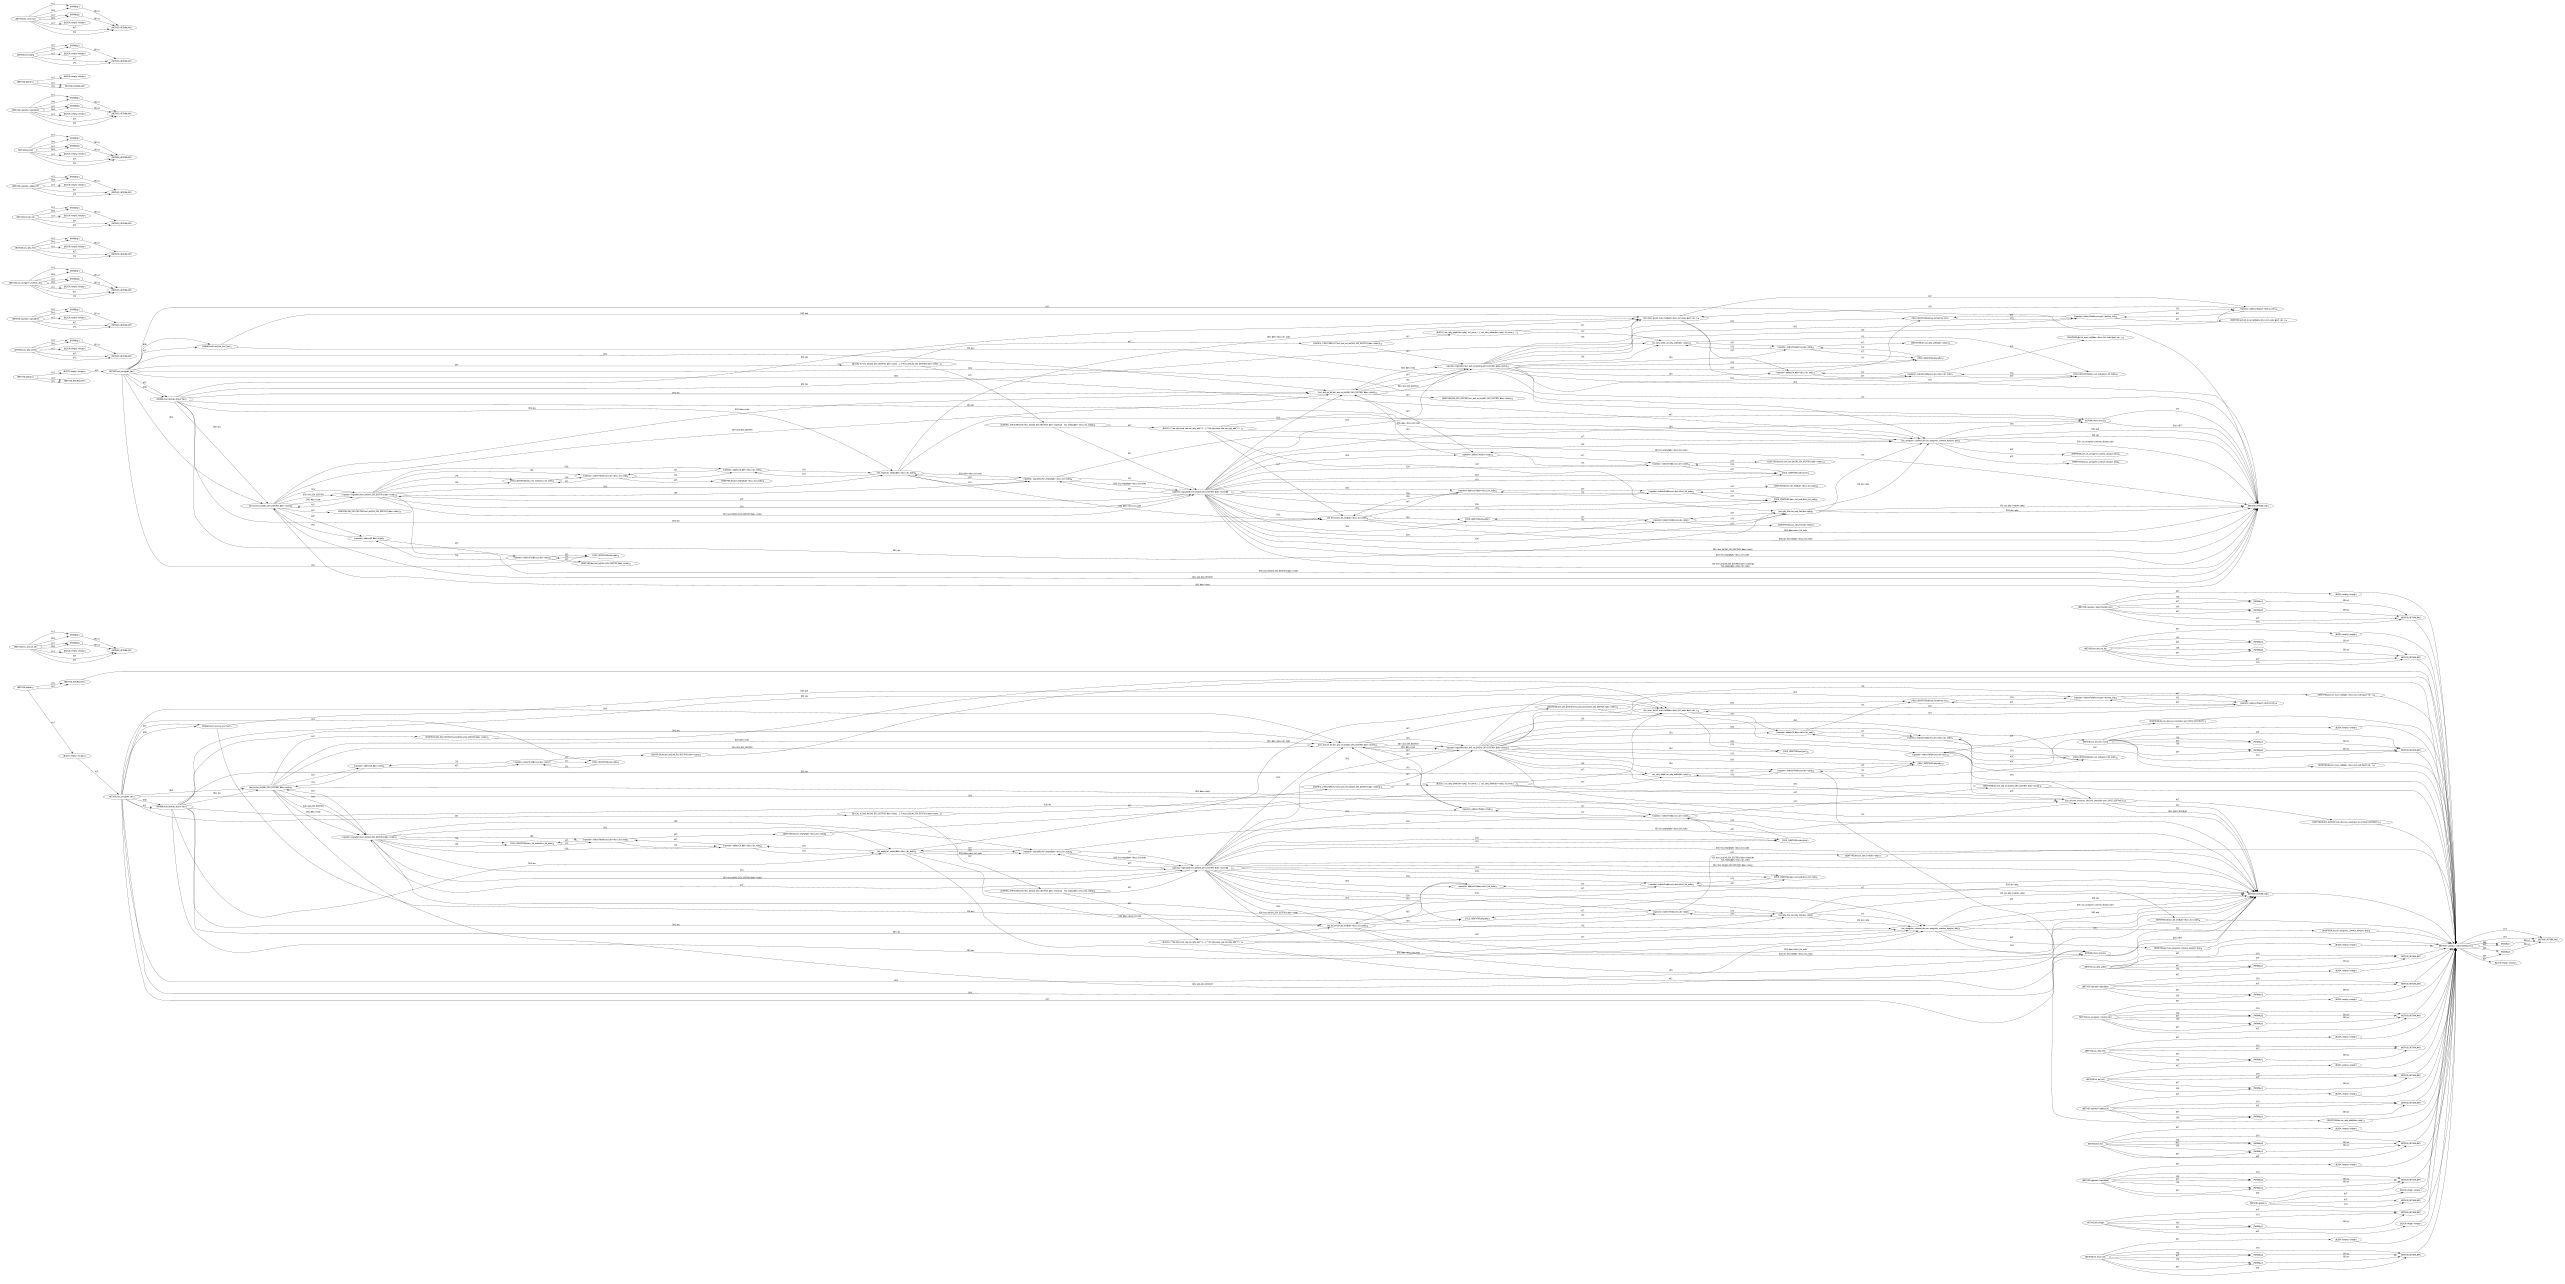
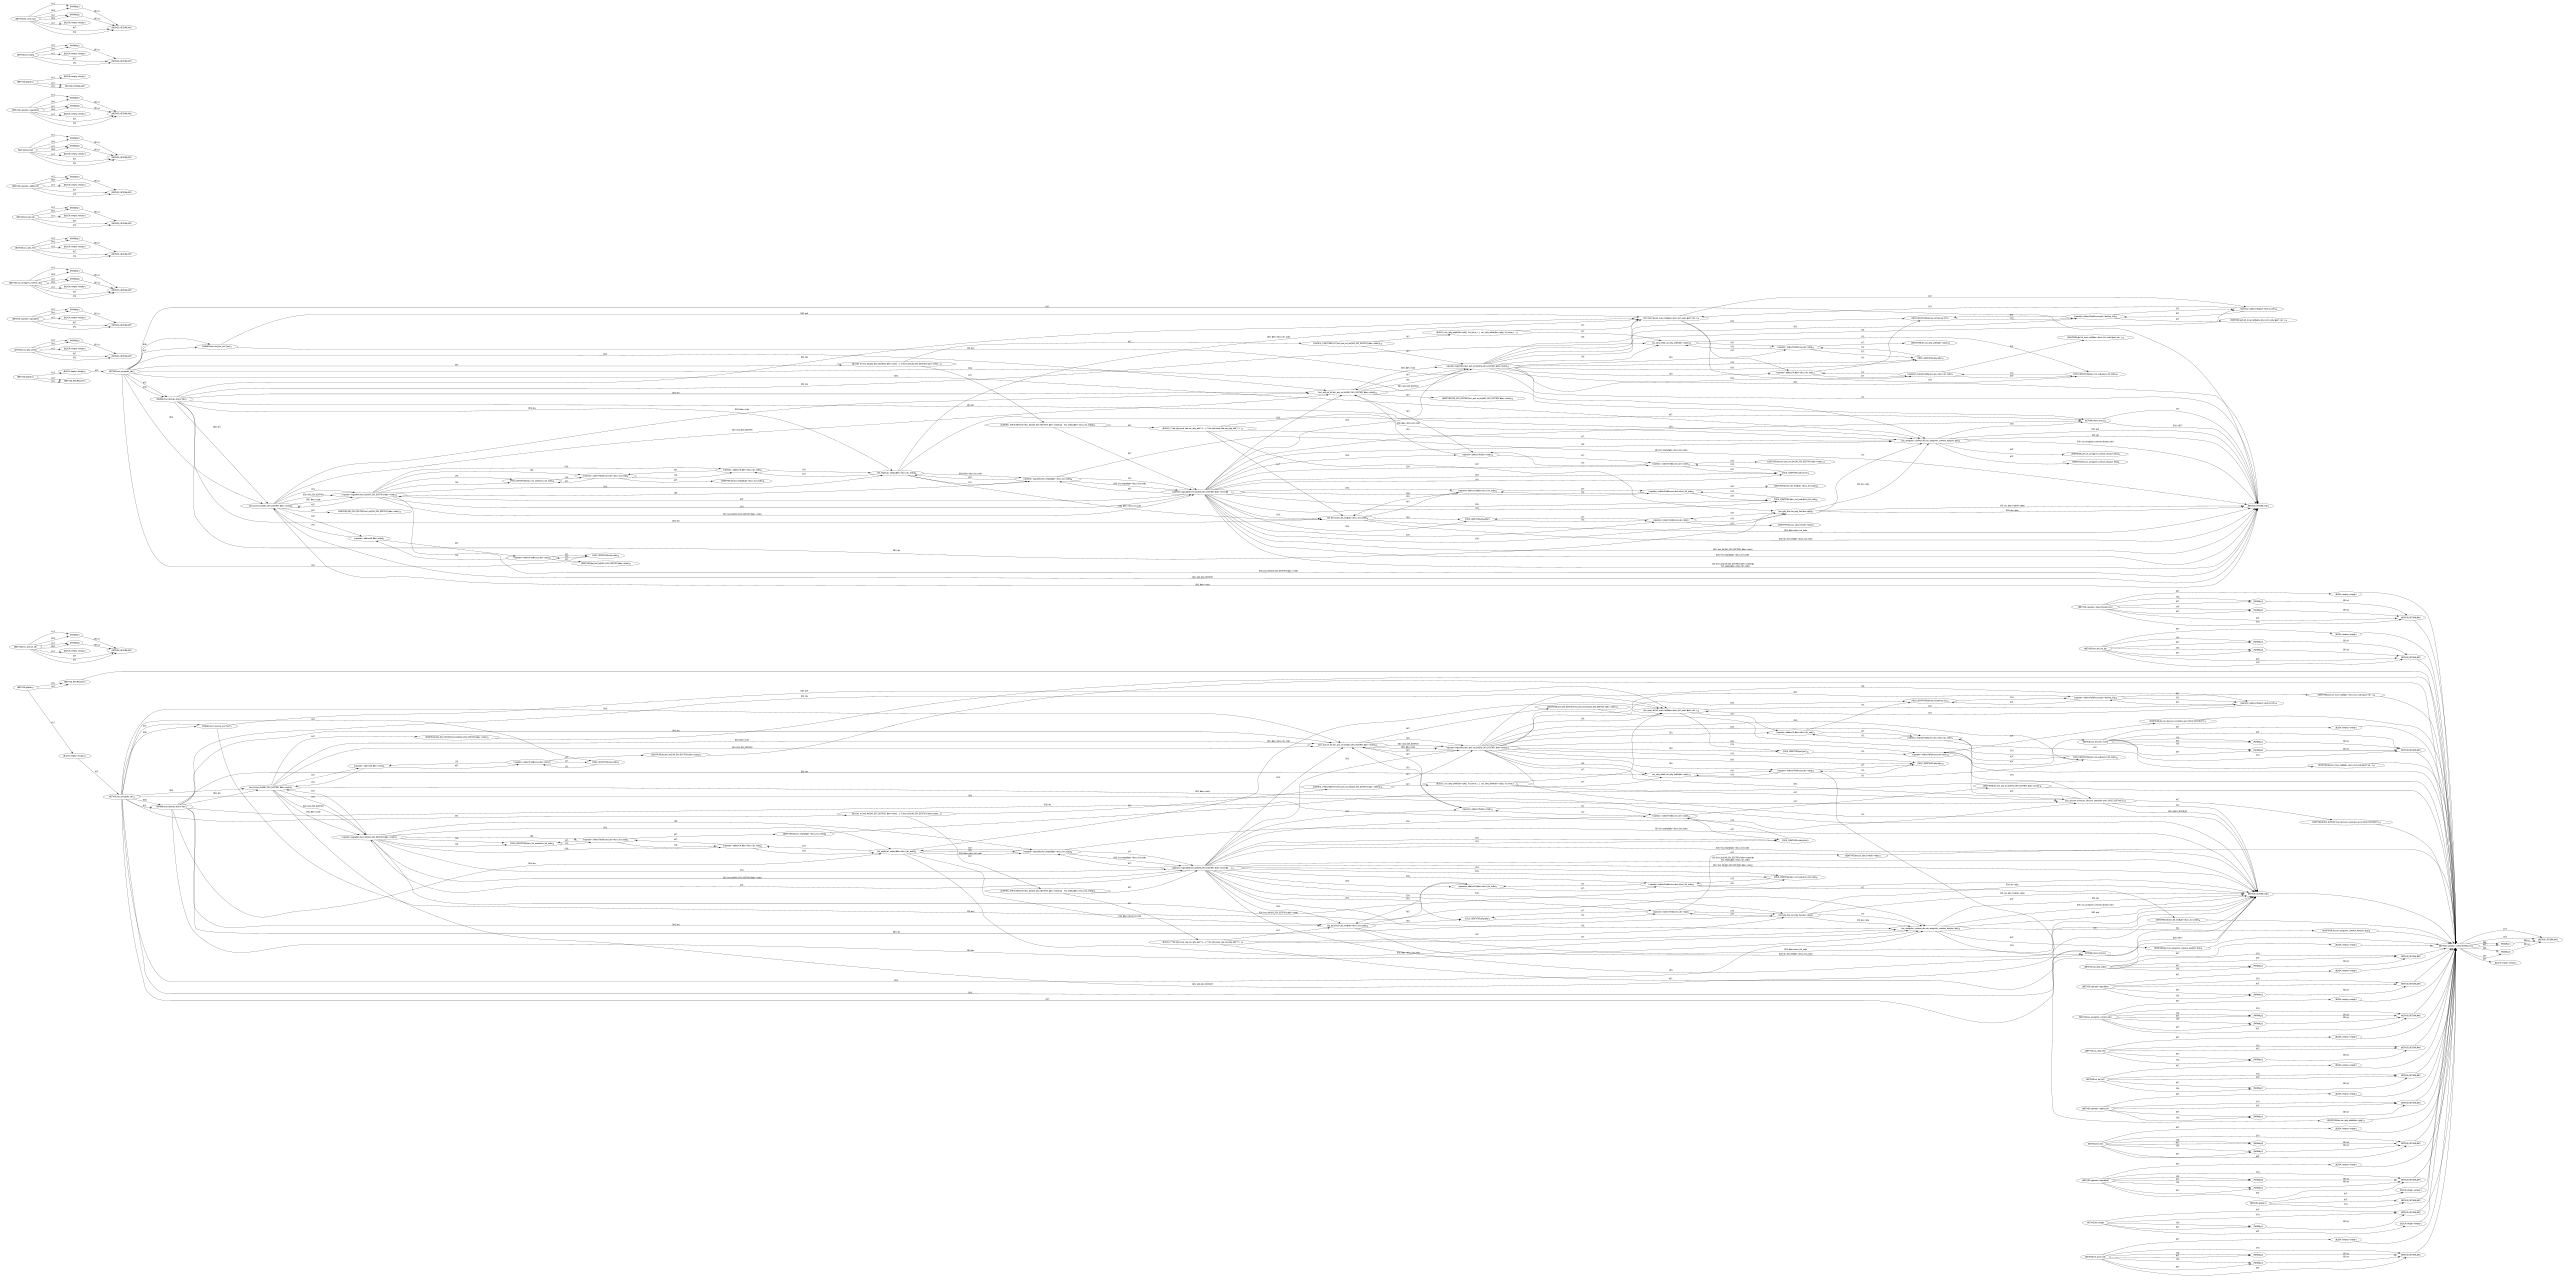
edge "(FIELD_IDENTIFIER,port,port)" -> "(<operator>.indirectFieldAccess,dev->port)": added, label "CFG:"
